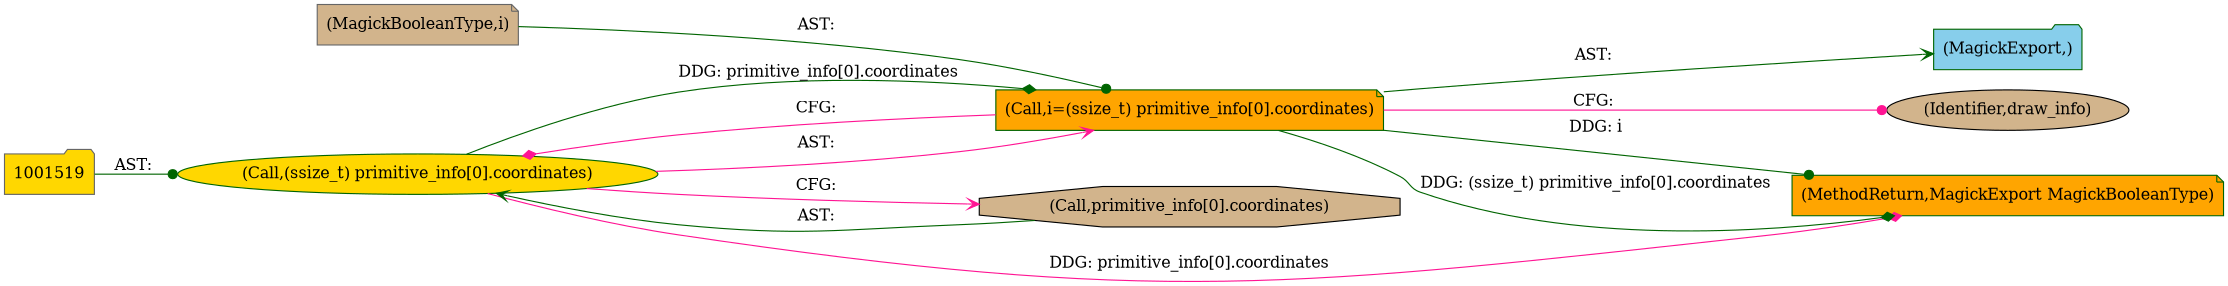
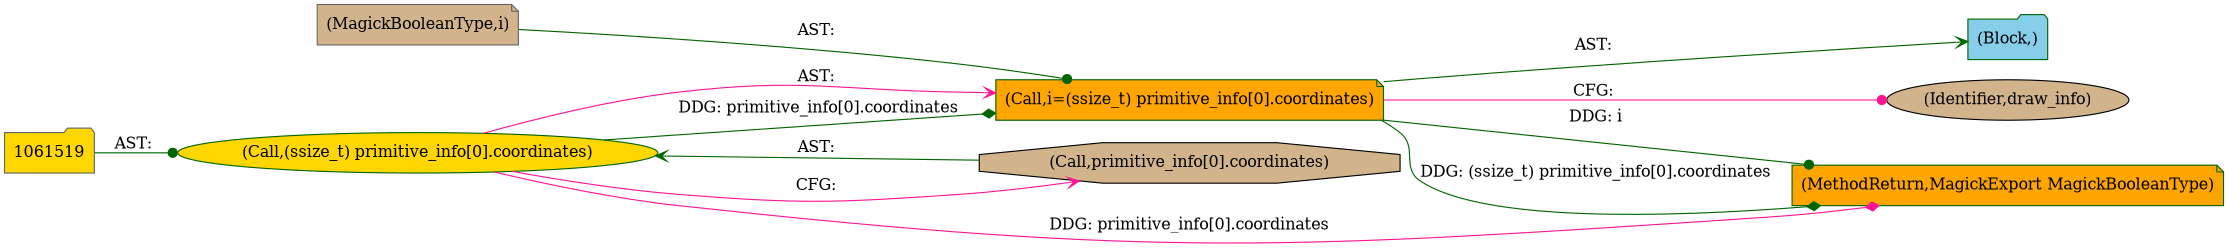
node "(MagickExport,)": label "(MagickExport,)" -> "(Block,)"
edge "(Call,i=(ssize_t) primitive_info[0].coordinates)" -> "(Call,(ssize_t) primitive_info[0].coordinates)": removed, label "CFG:"
node "1001519": label "1001519" -> "1061519"
